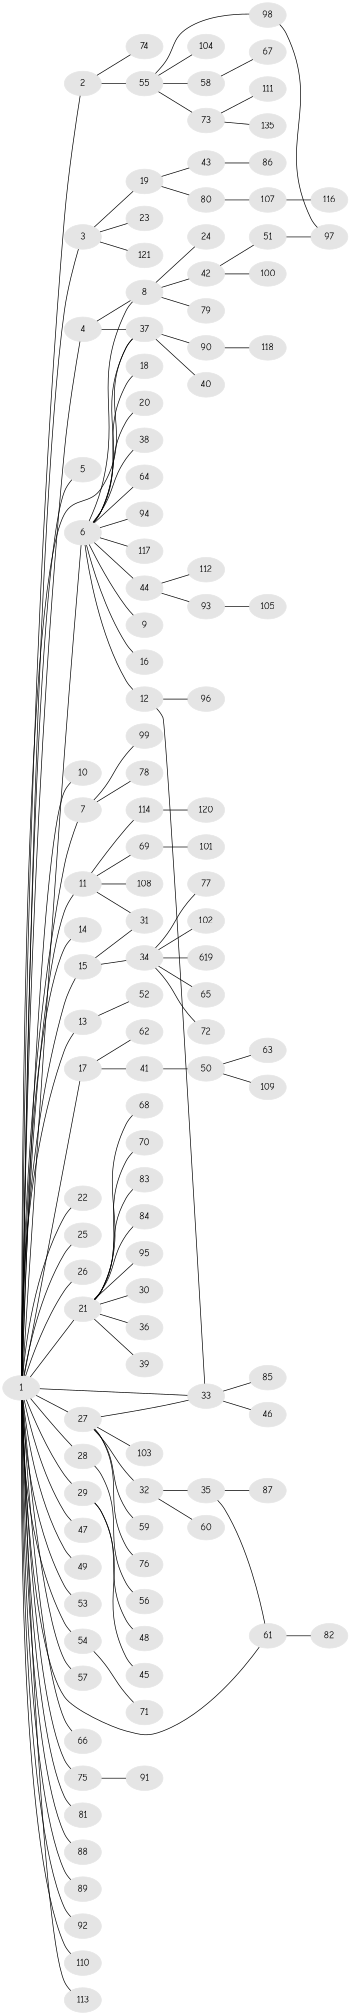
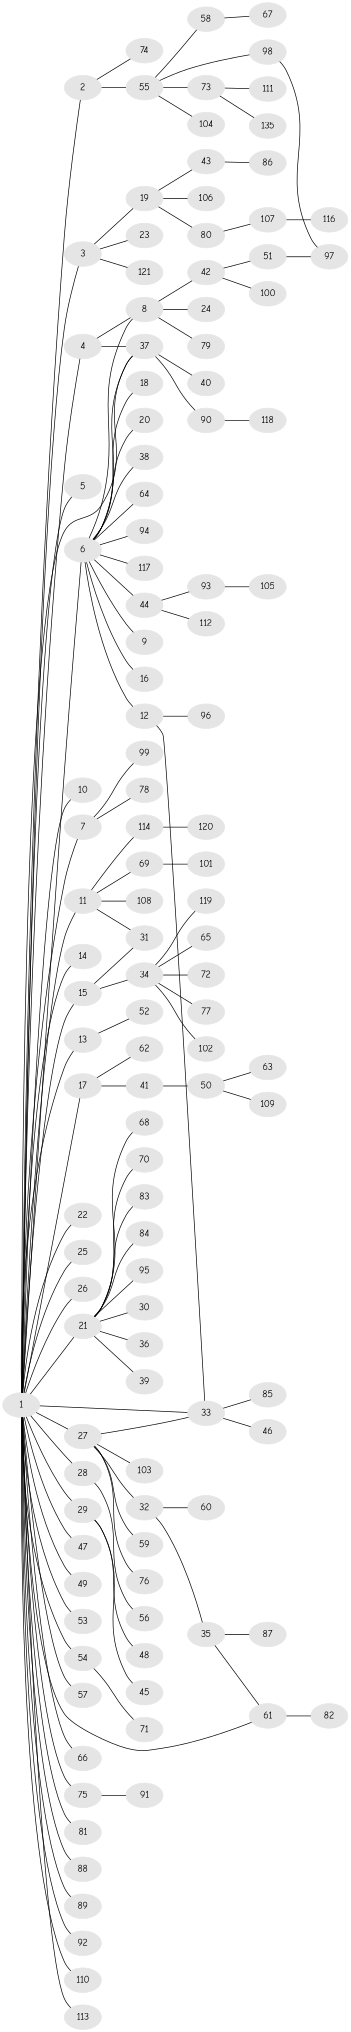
node "106": added
node "619": label "619" -> "119"
